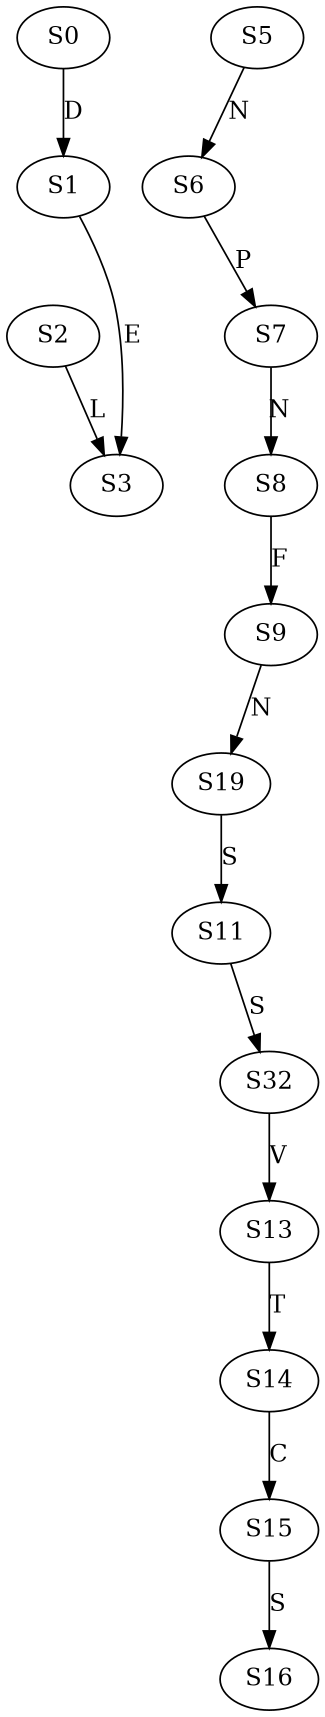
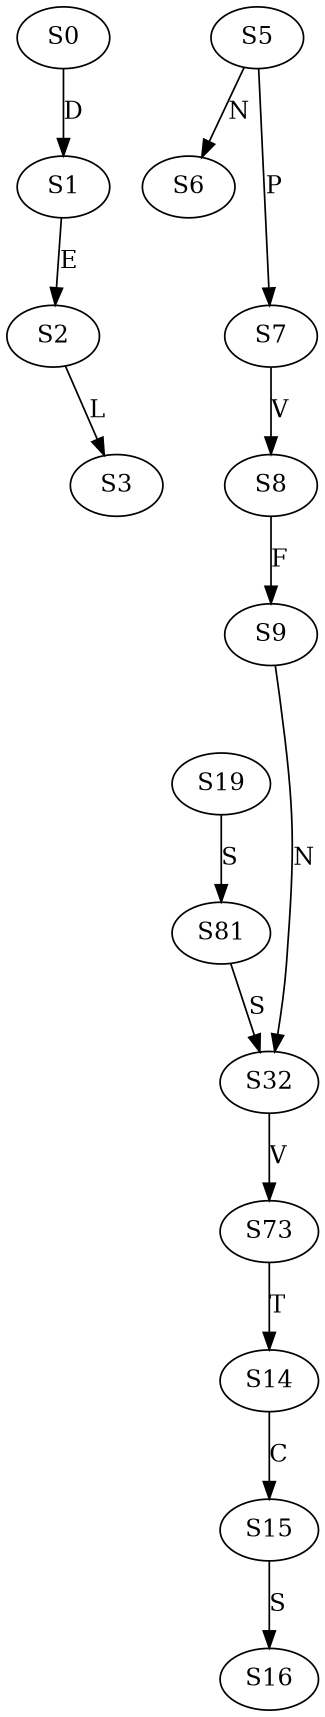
edge "S6" -> "S7": now "S5" -> "S7"
edge "S1" -> "S3": now "S1" -> "S2"
edge "S7" -> "S8": label "N" -> "V"
edge "S9" -> "S19": now "S9" -> "S32"
node "S11": label "S11" -> "S81"
node "S13": label "S13" -> "S73"
